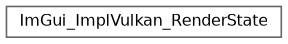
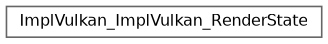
node "ImGui_ImplVulkan_RenderState": label "ImGui_ImplVulkan_RenderState" -> "ImplVulkan_ImplVulkan_RenderState"
